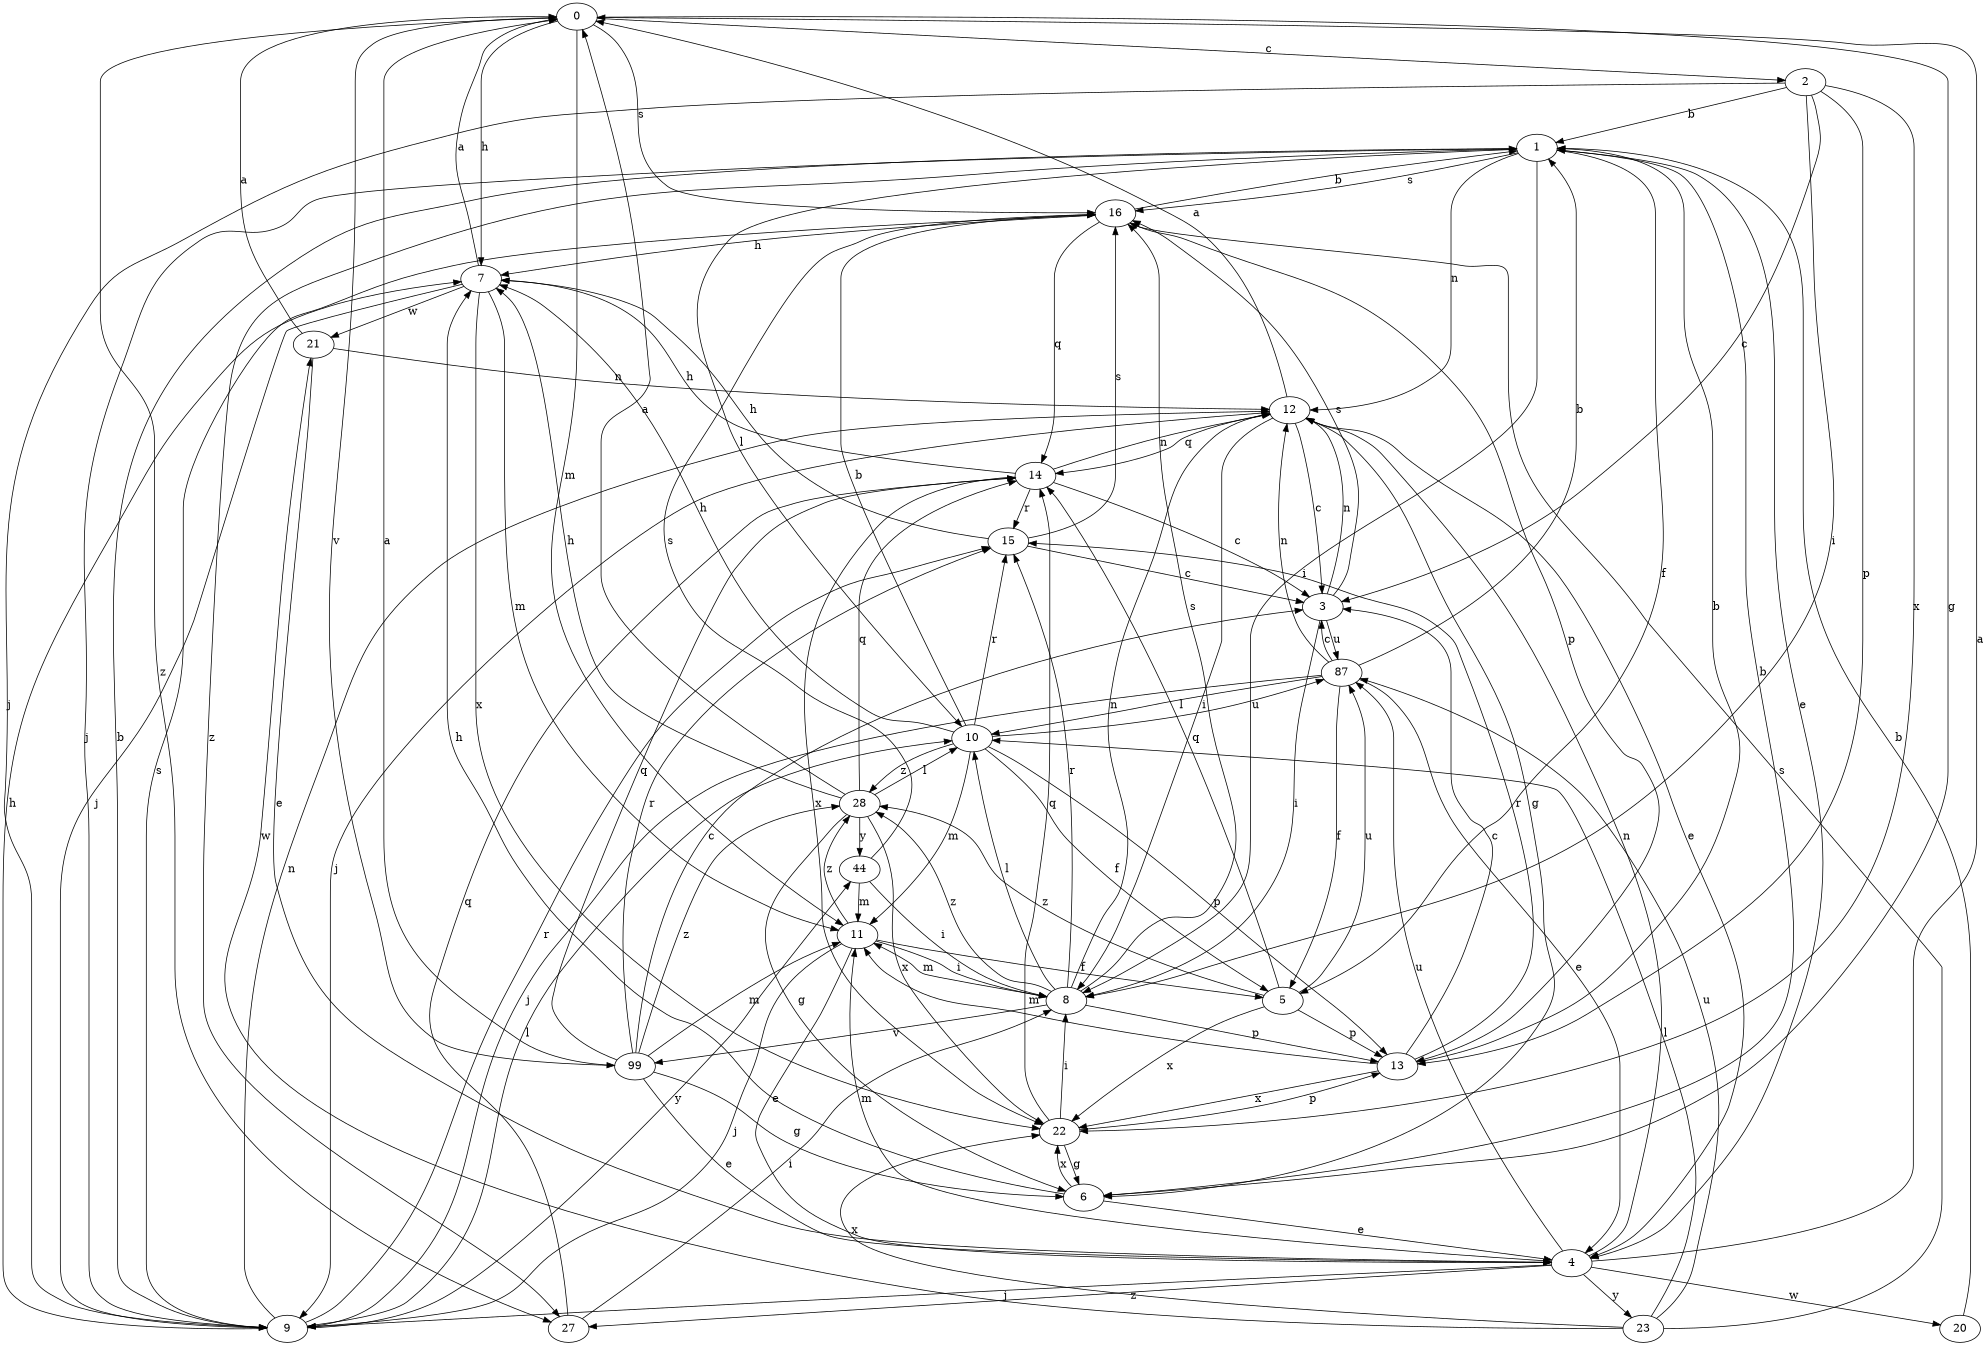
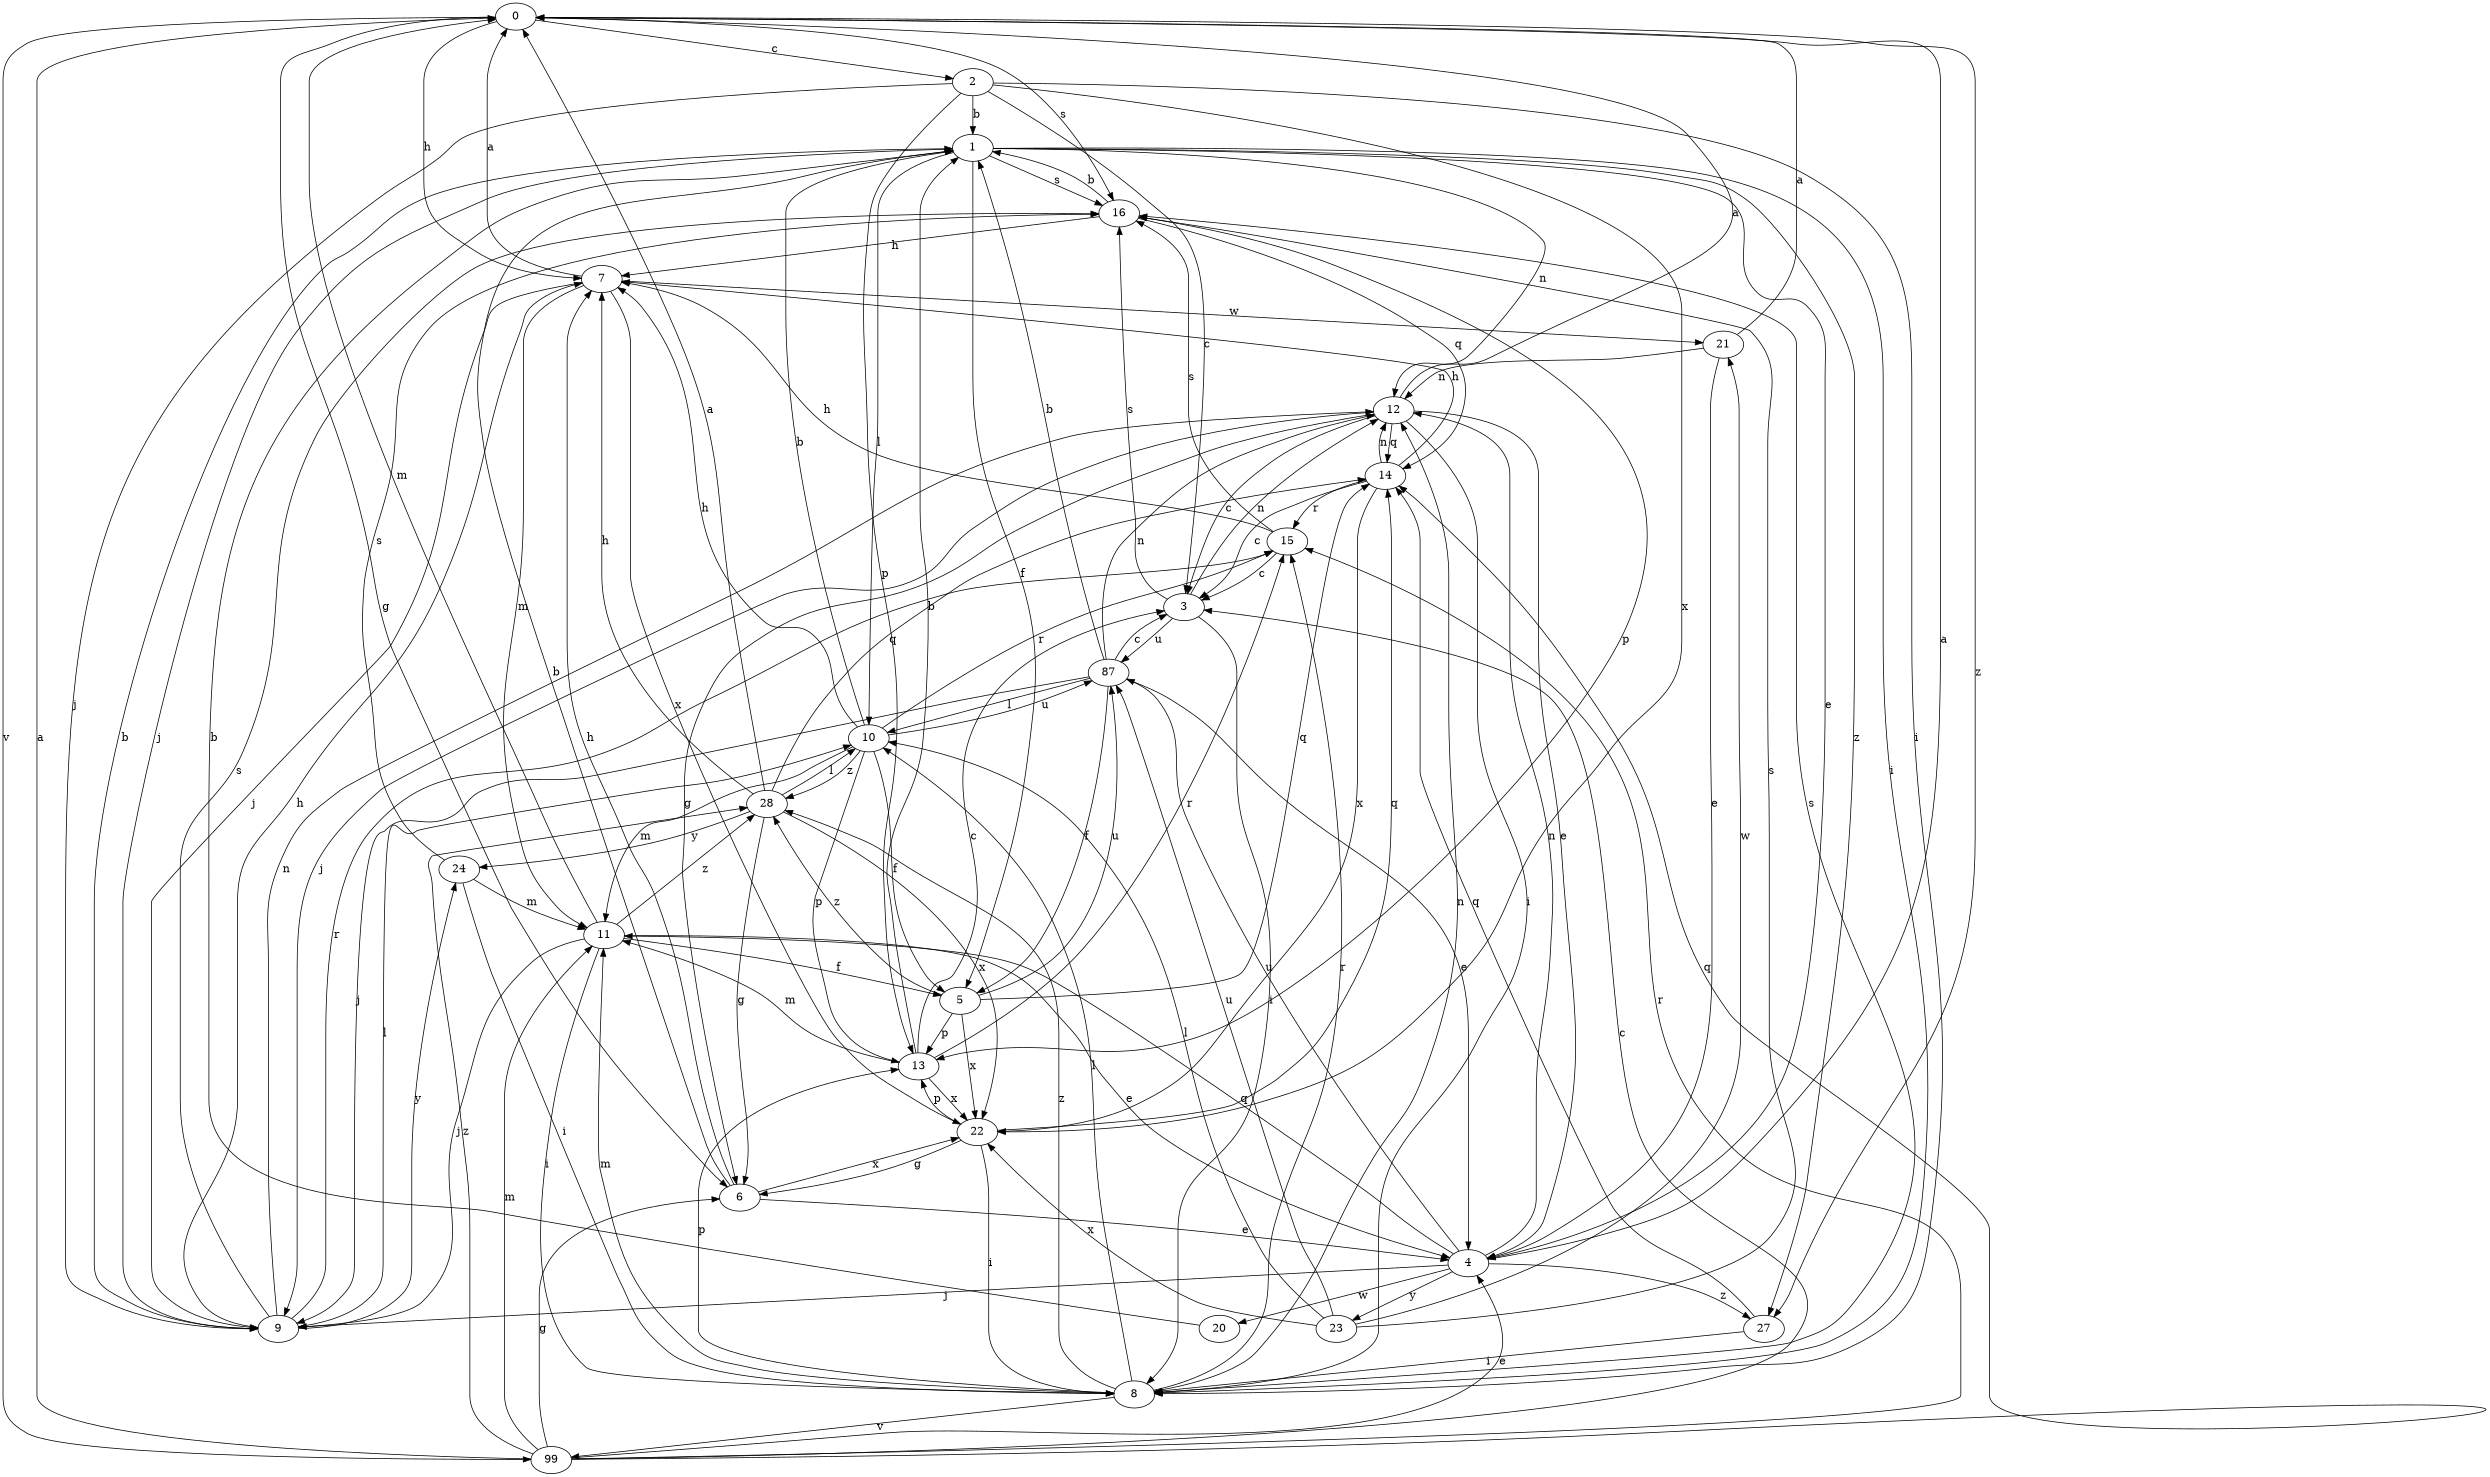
edge "10" -> "16": now "10" -> "1"
edge "0" -> "11": reversed
node "44": label "44" -> "24"
edge "4" -> "11": label "m" -> "q"
